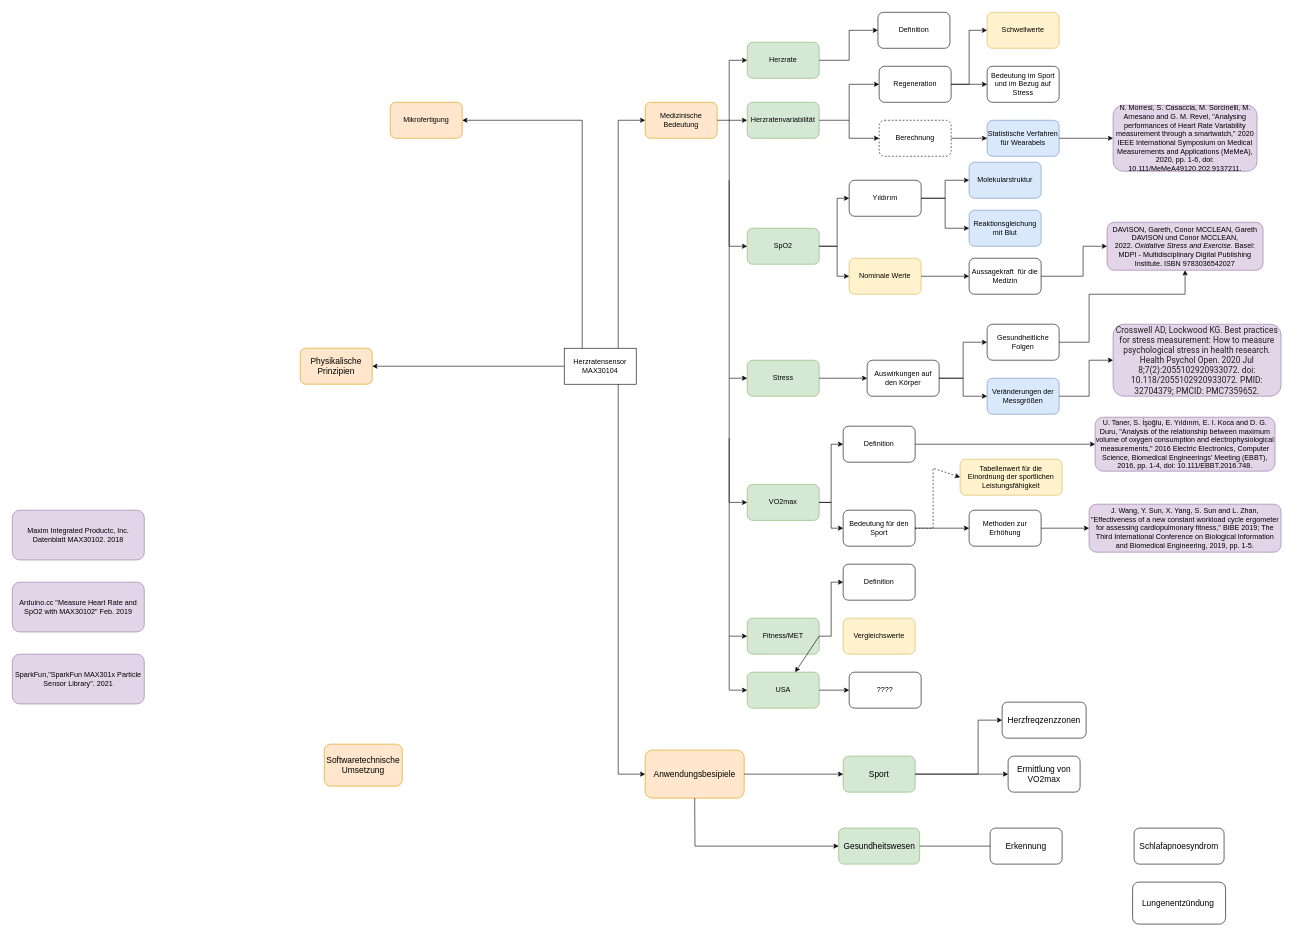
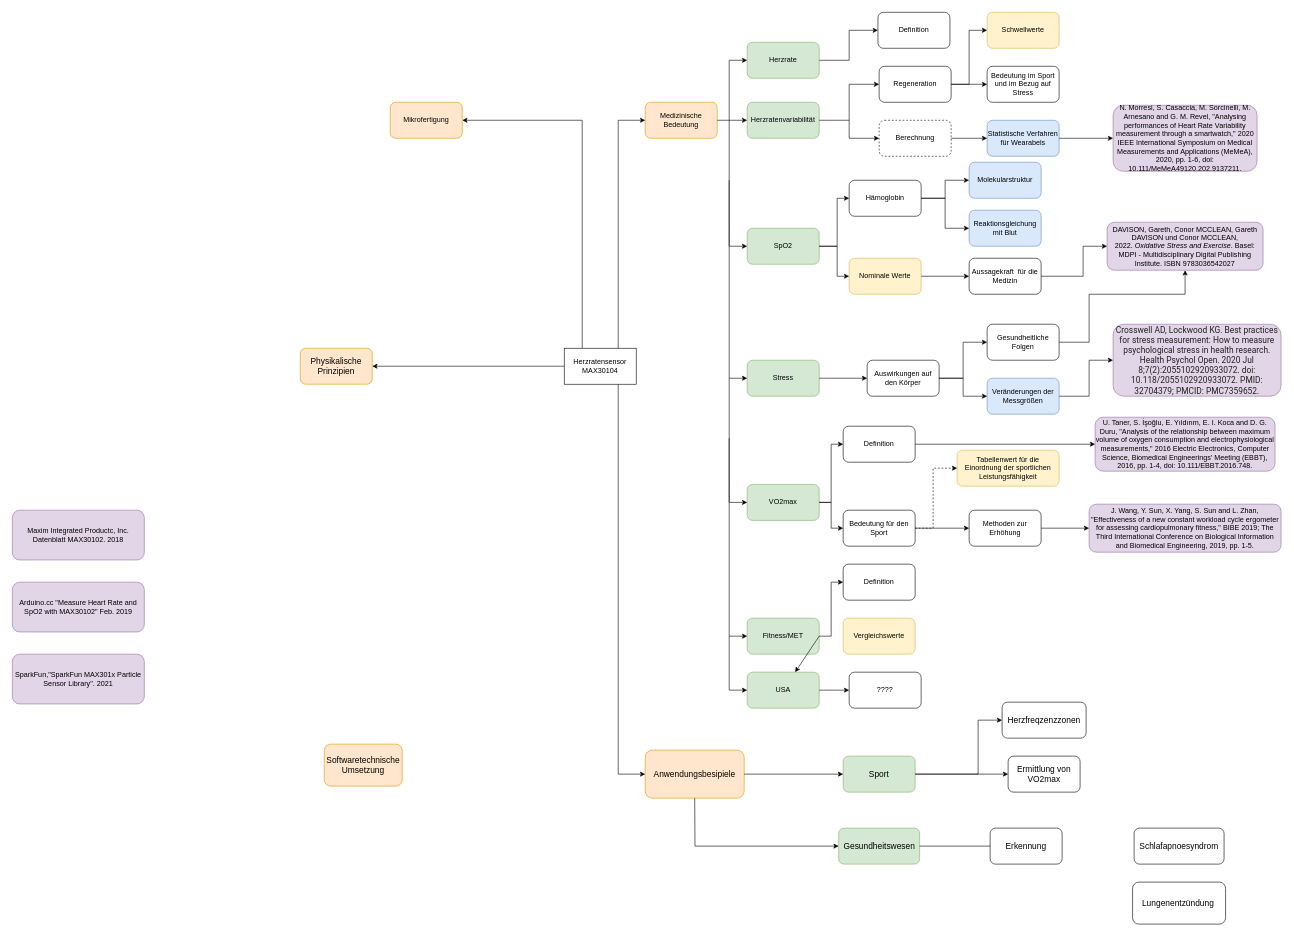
node "Yıldırım": label "Yıldırım" -> "Hämoglobin"
node "Tabellenwert für die Einordnung der sportlichen Leistungsfähigkeit": moved (1011, 477) -> (1008, 468)
